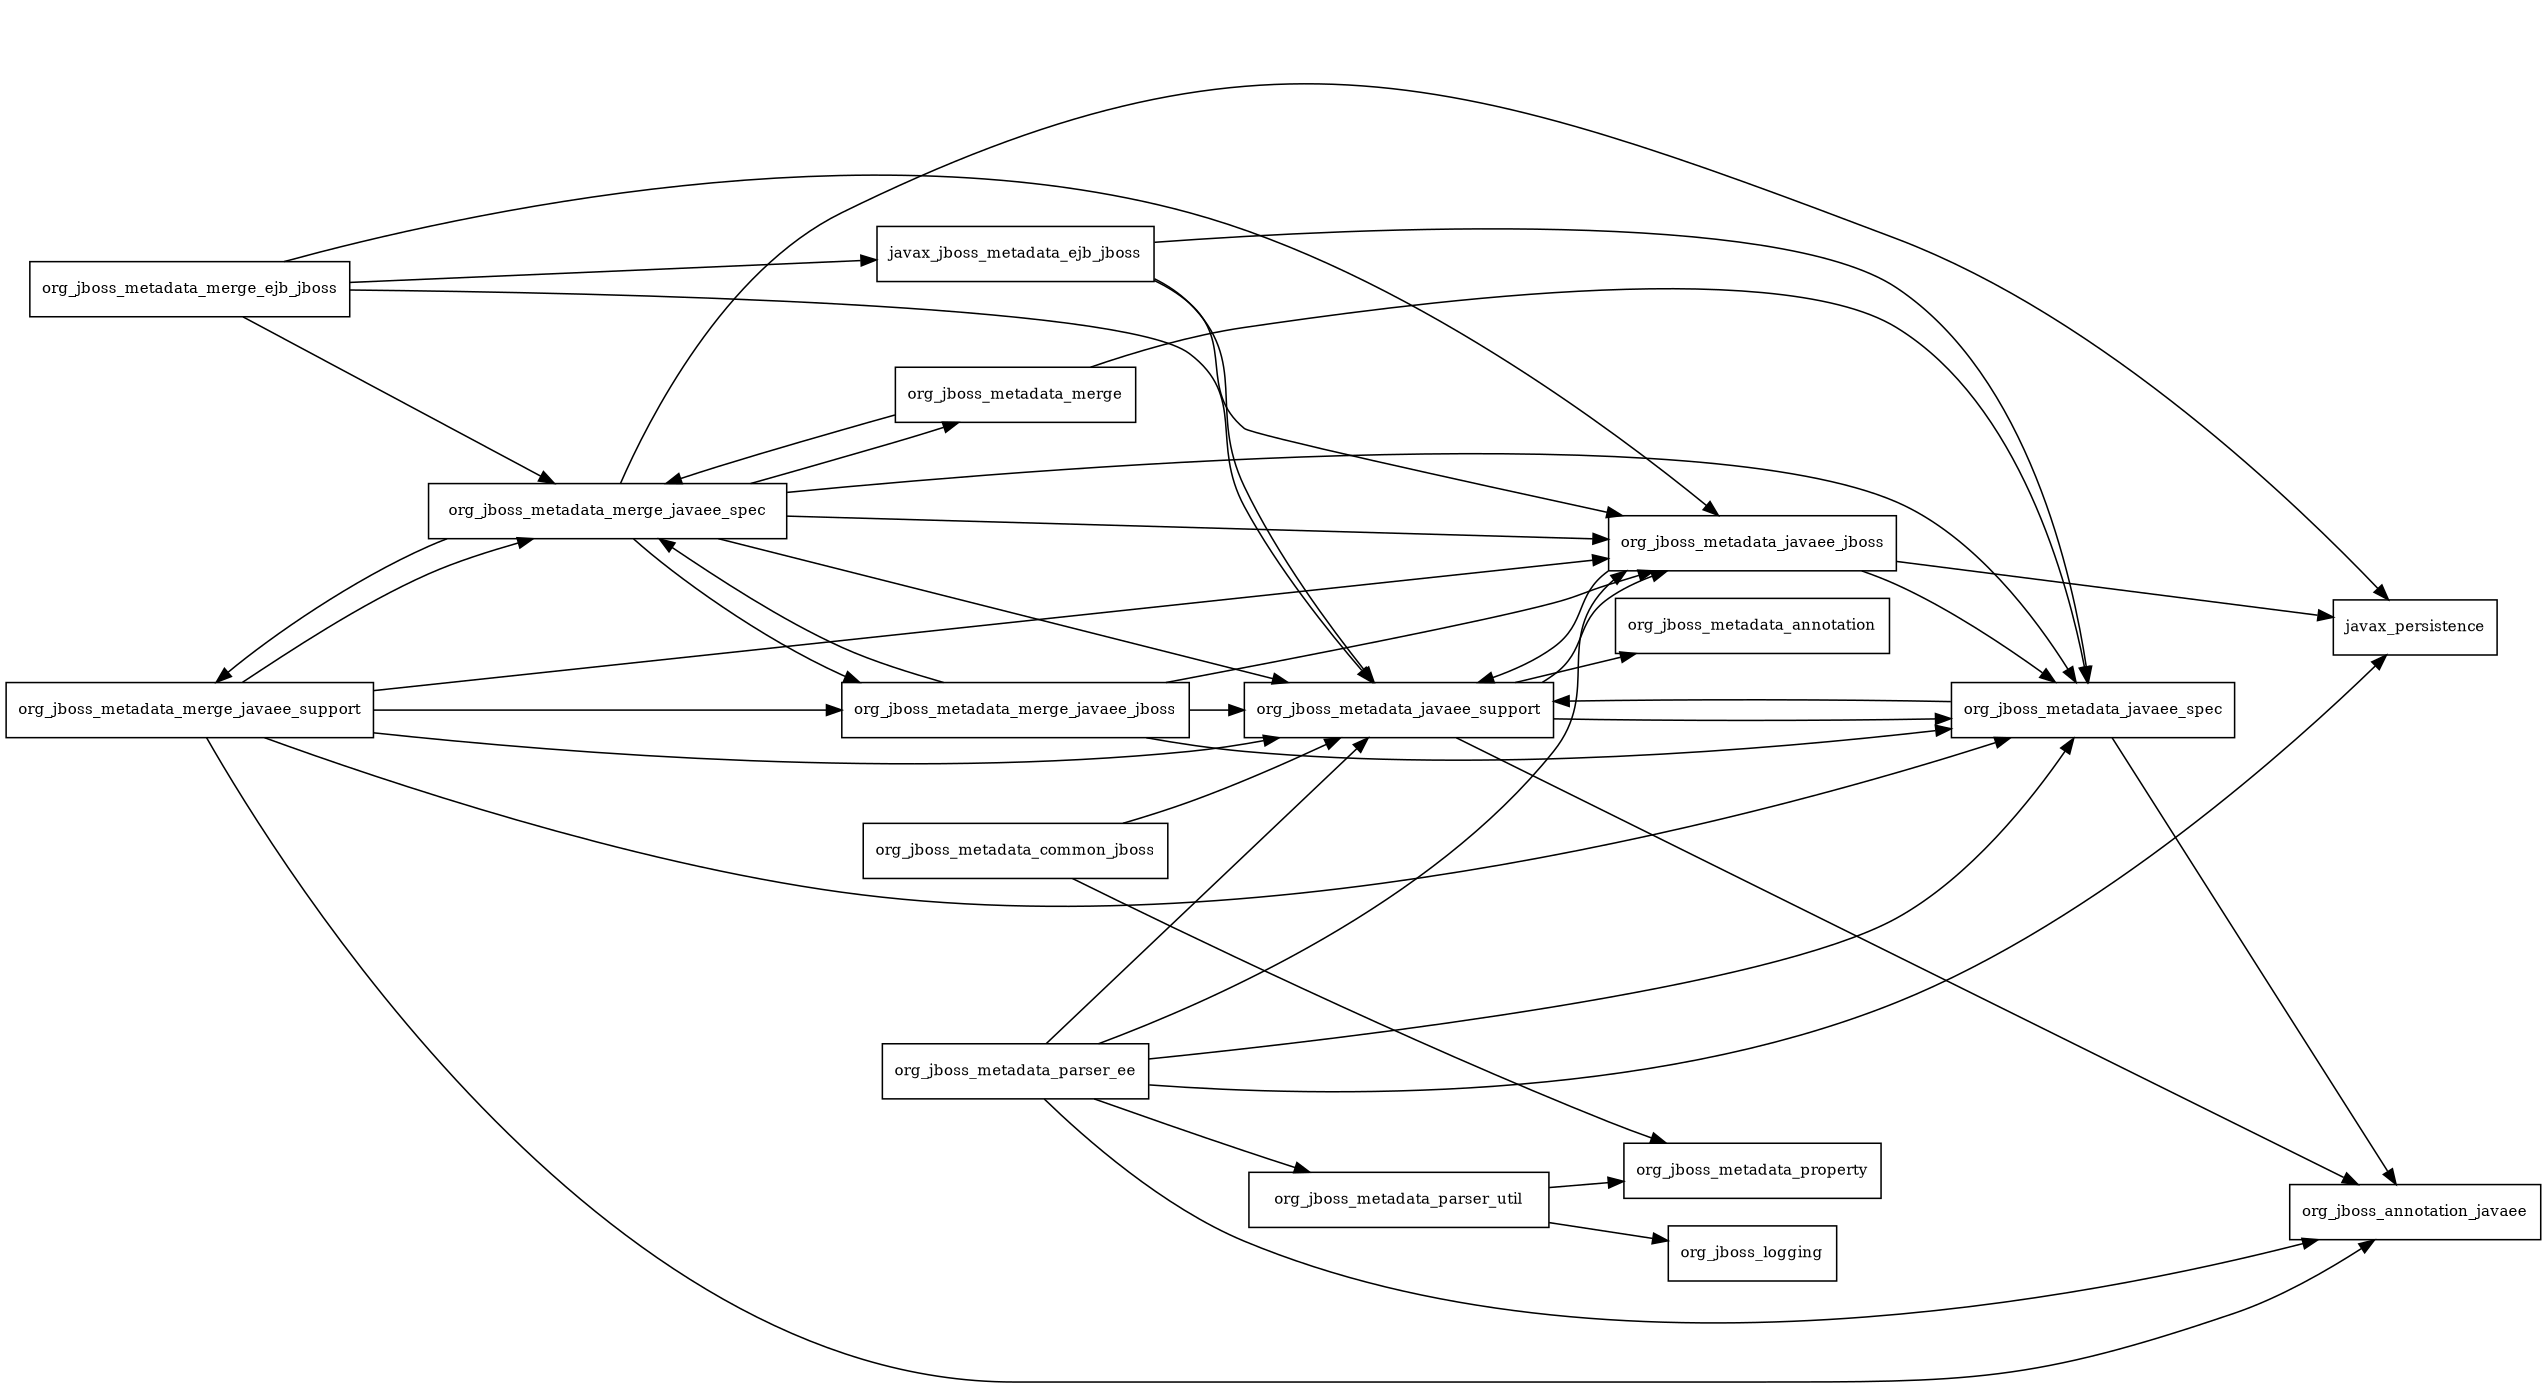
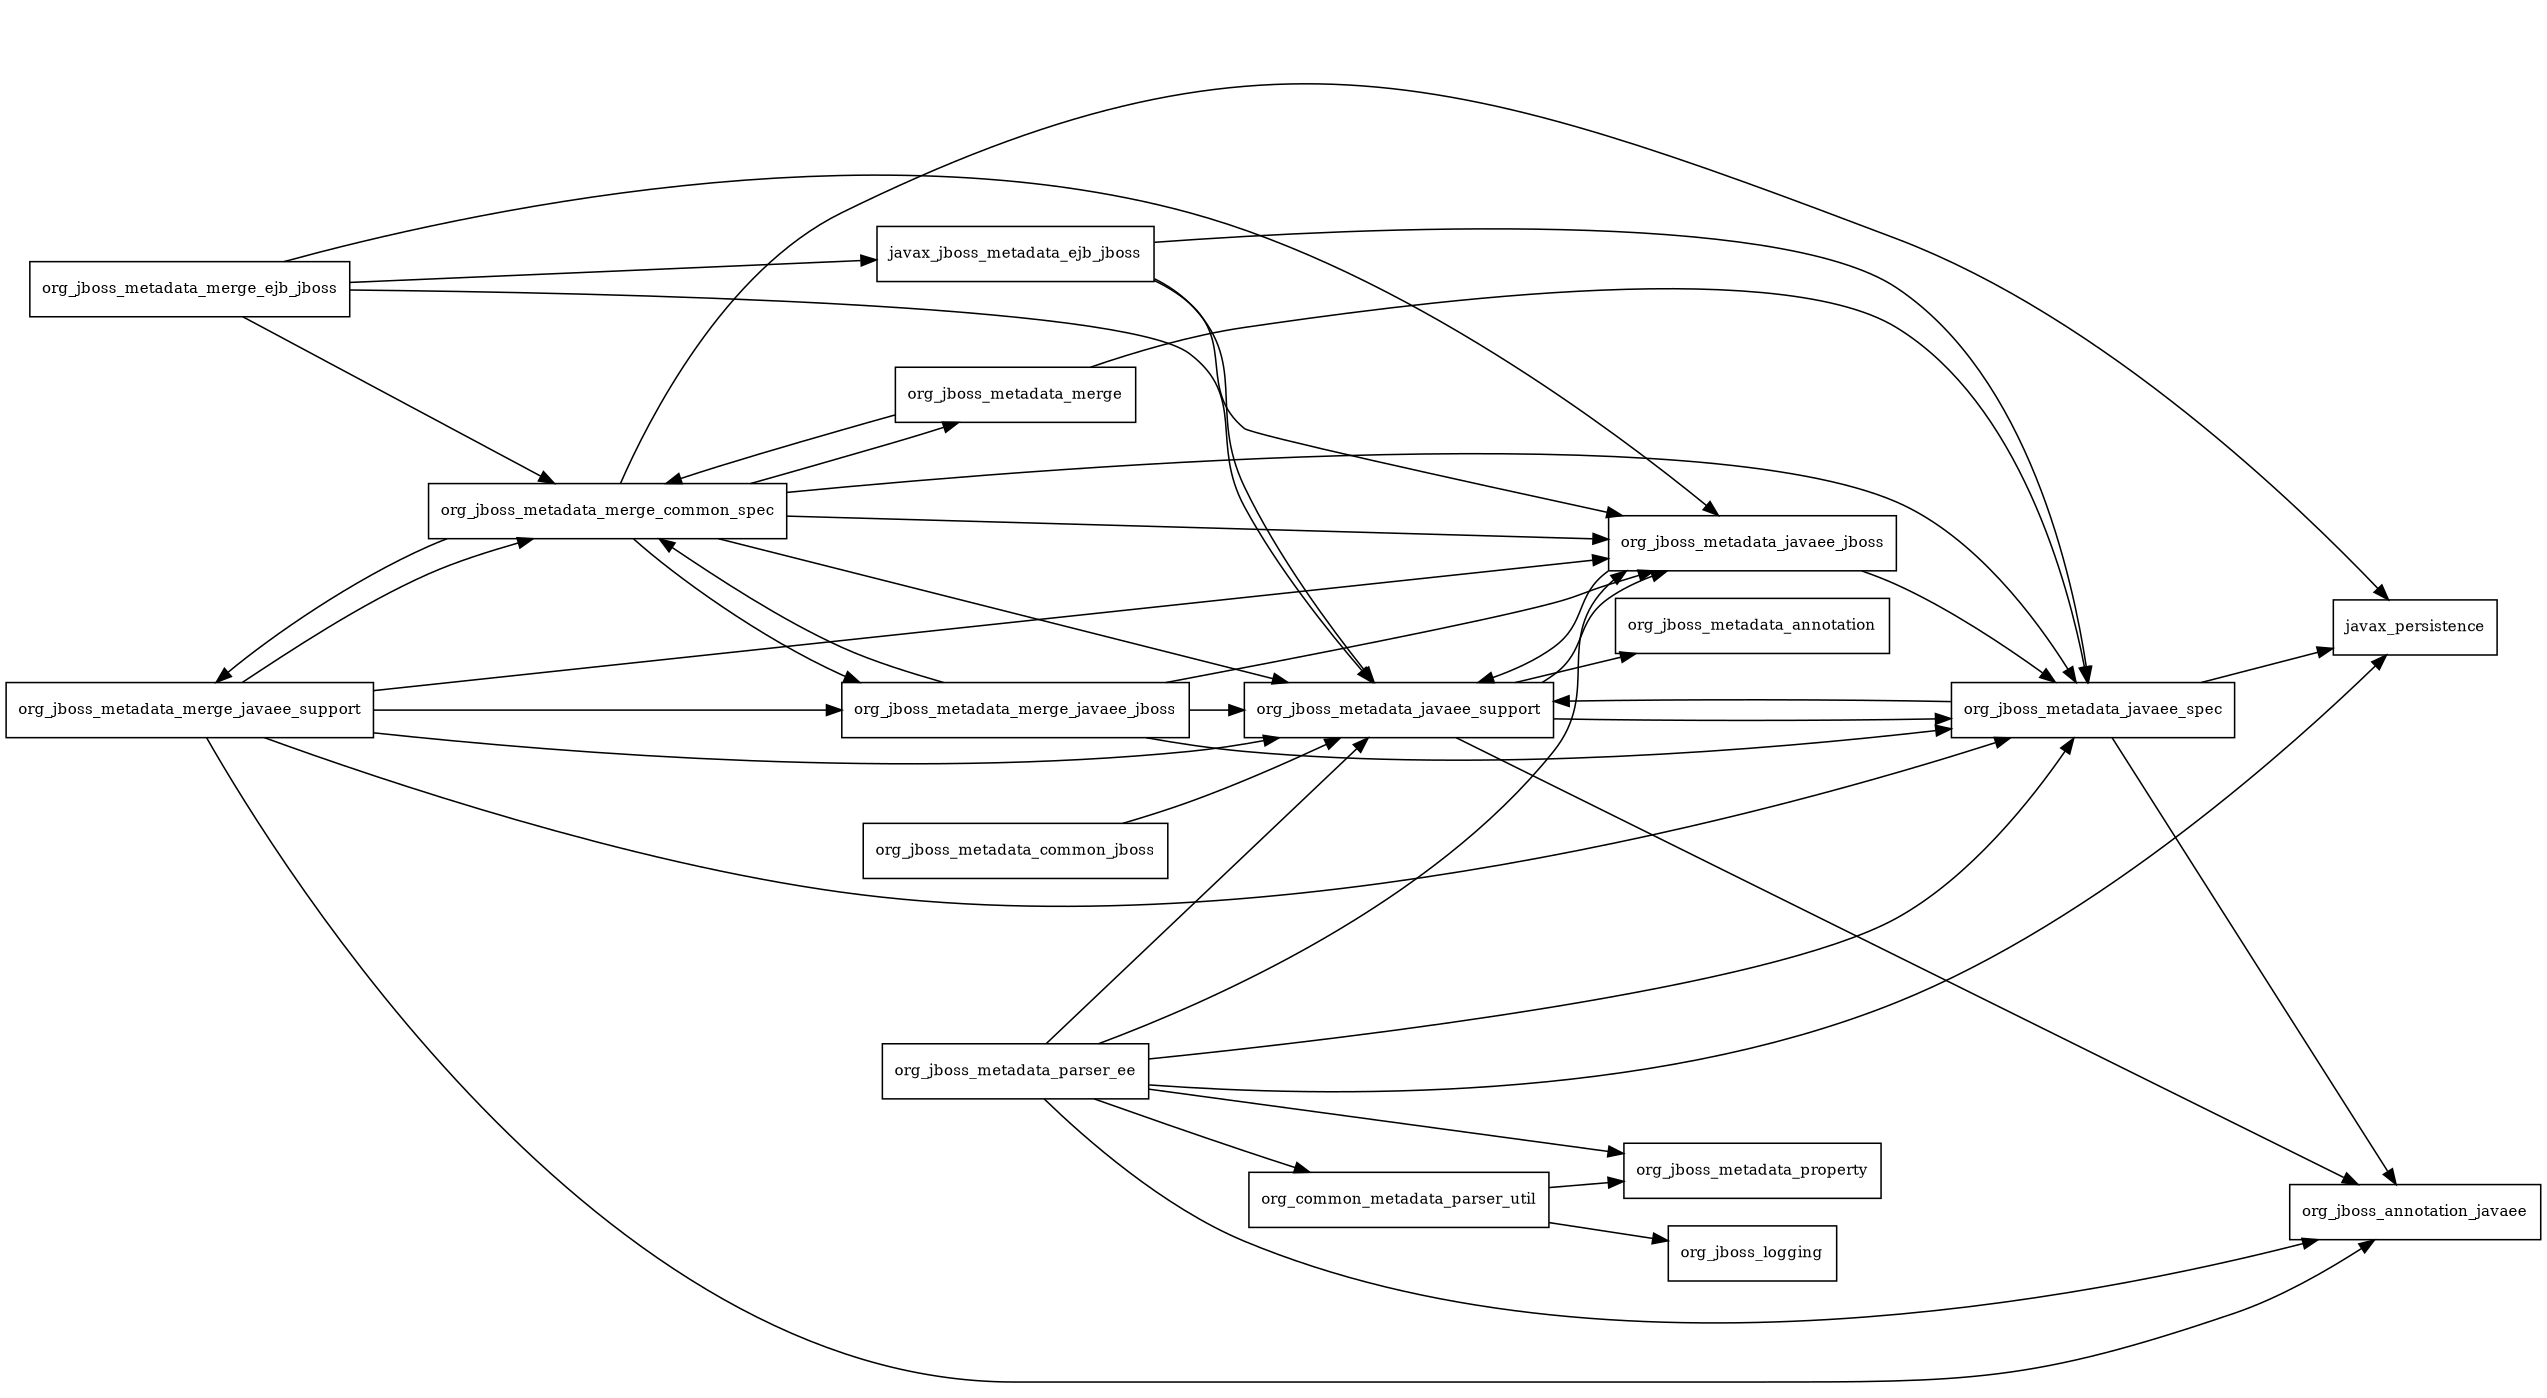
node "org_jboss_metadata_merge_javaee_spec": label "org_jboss_metadata_merge_javaee_spec" -> "org_jboss_metadata_merge_common_spec"
edge "org_jboss_metadata_javaee_jboss" -> "javax_persistence": now "org_jboss_metadata_javaee_spec" -> "javax_persistence"
edge "org_jboss_metadata_common_jboss" -> "org_jboss_metadata_property": now "org_jboss_metadata_parser_ee" -> "org_jboss_metadata_property"
node "org_jboss_metadata_parser_util": label "org_jboss_metadata_parser_util" -> "org_common_metadata_parser_util"
